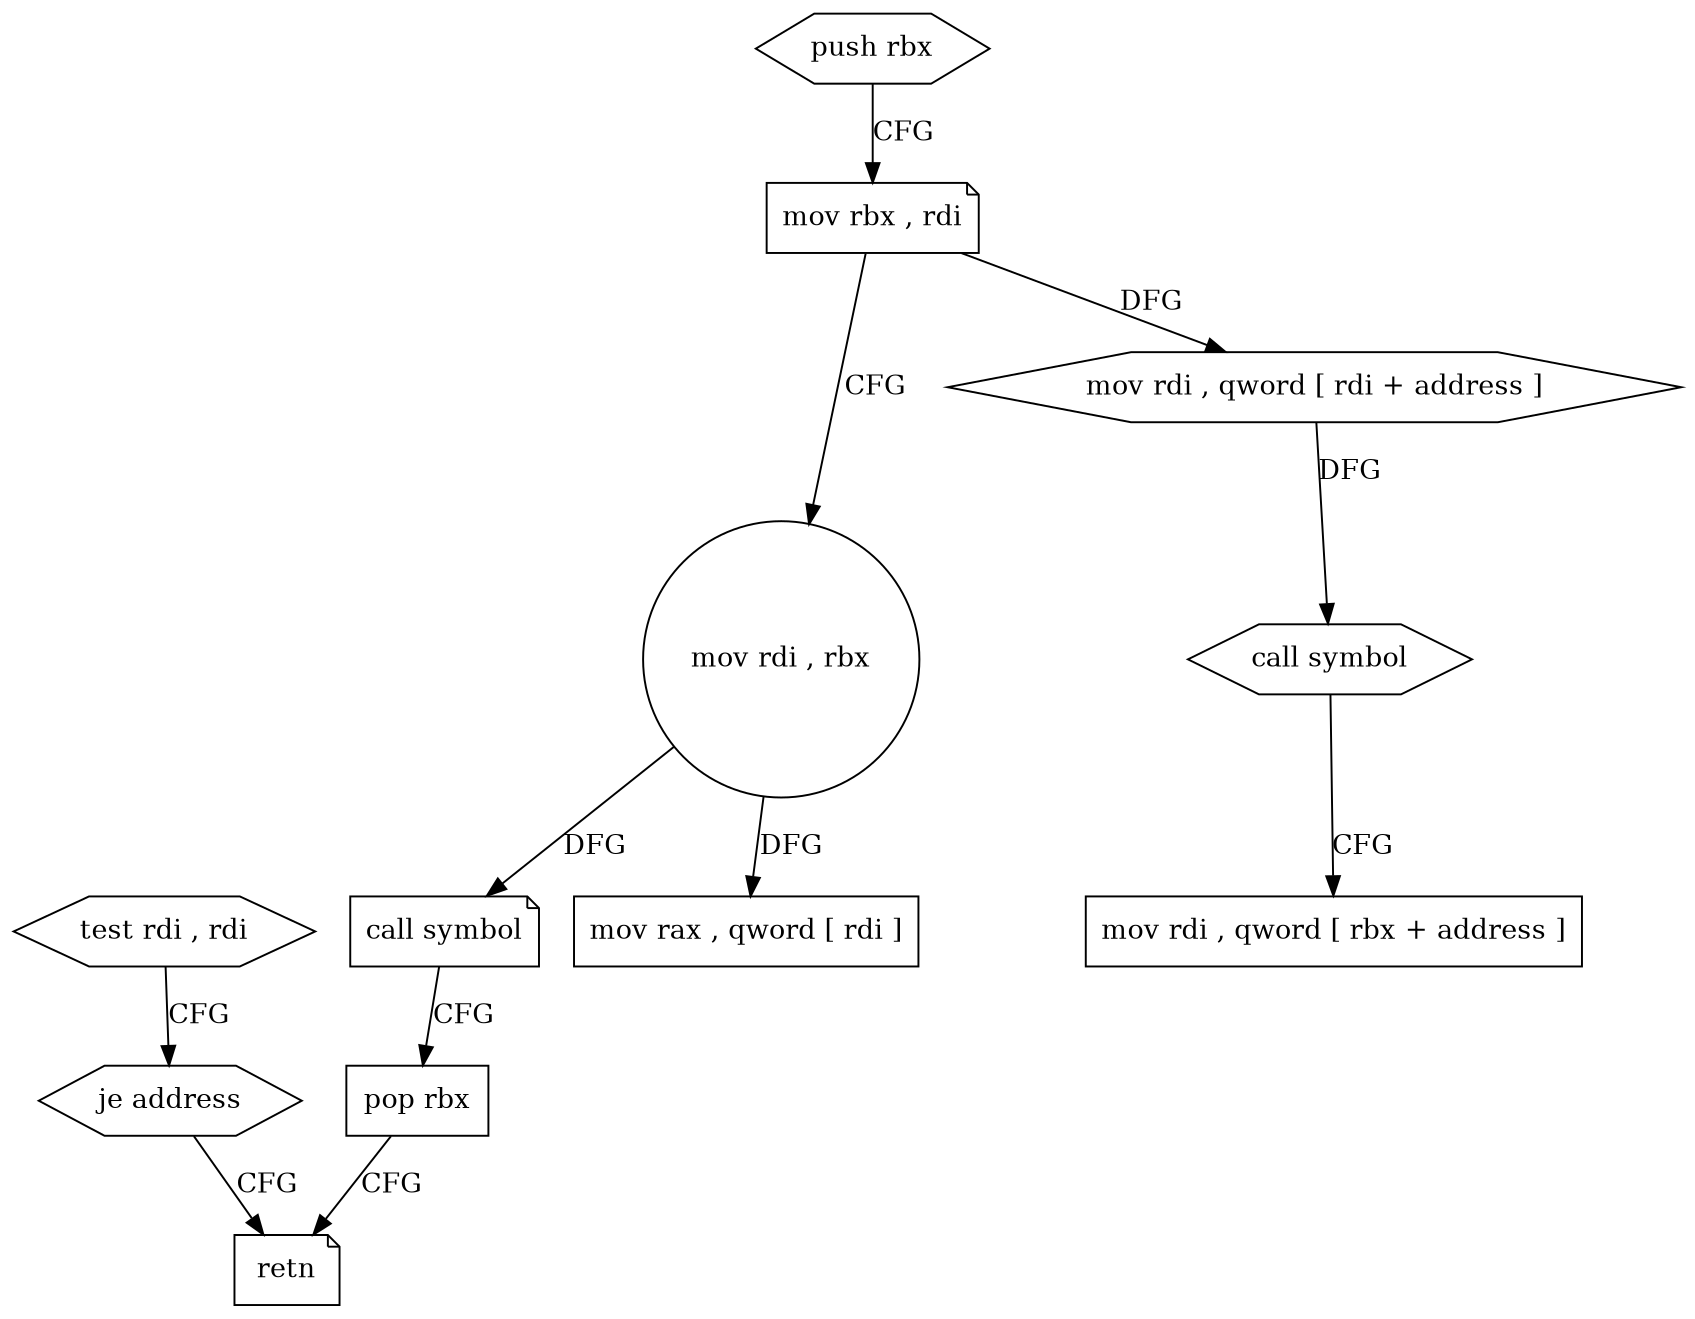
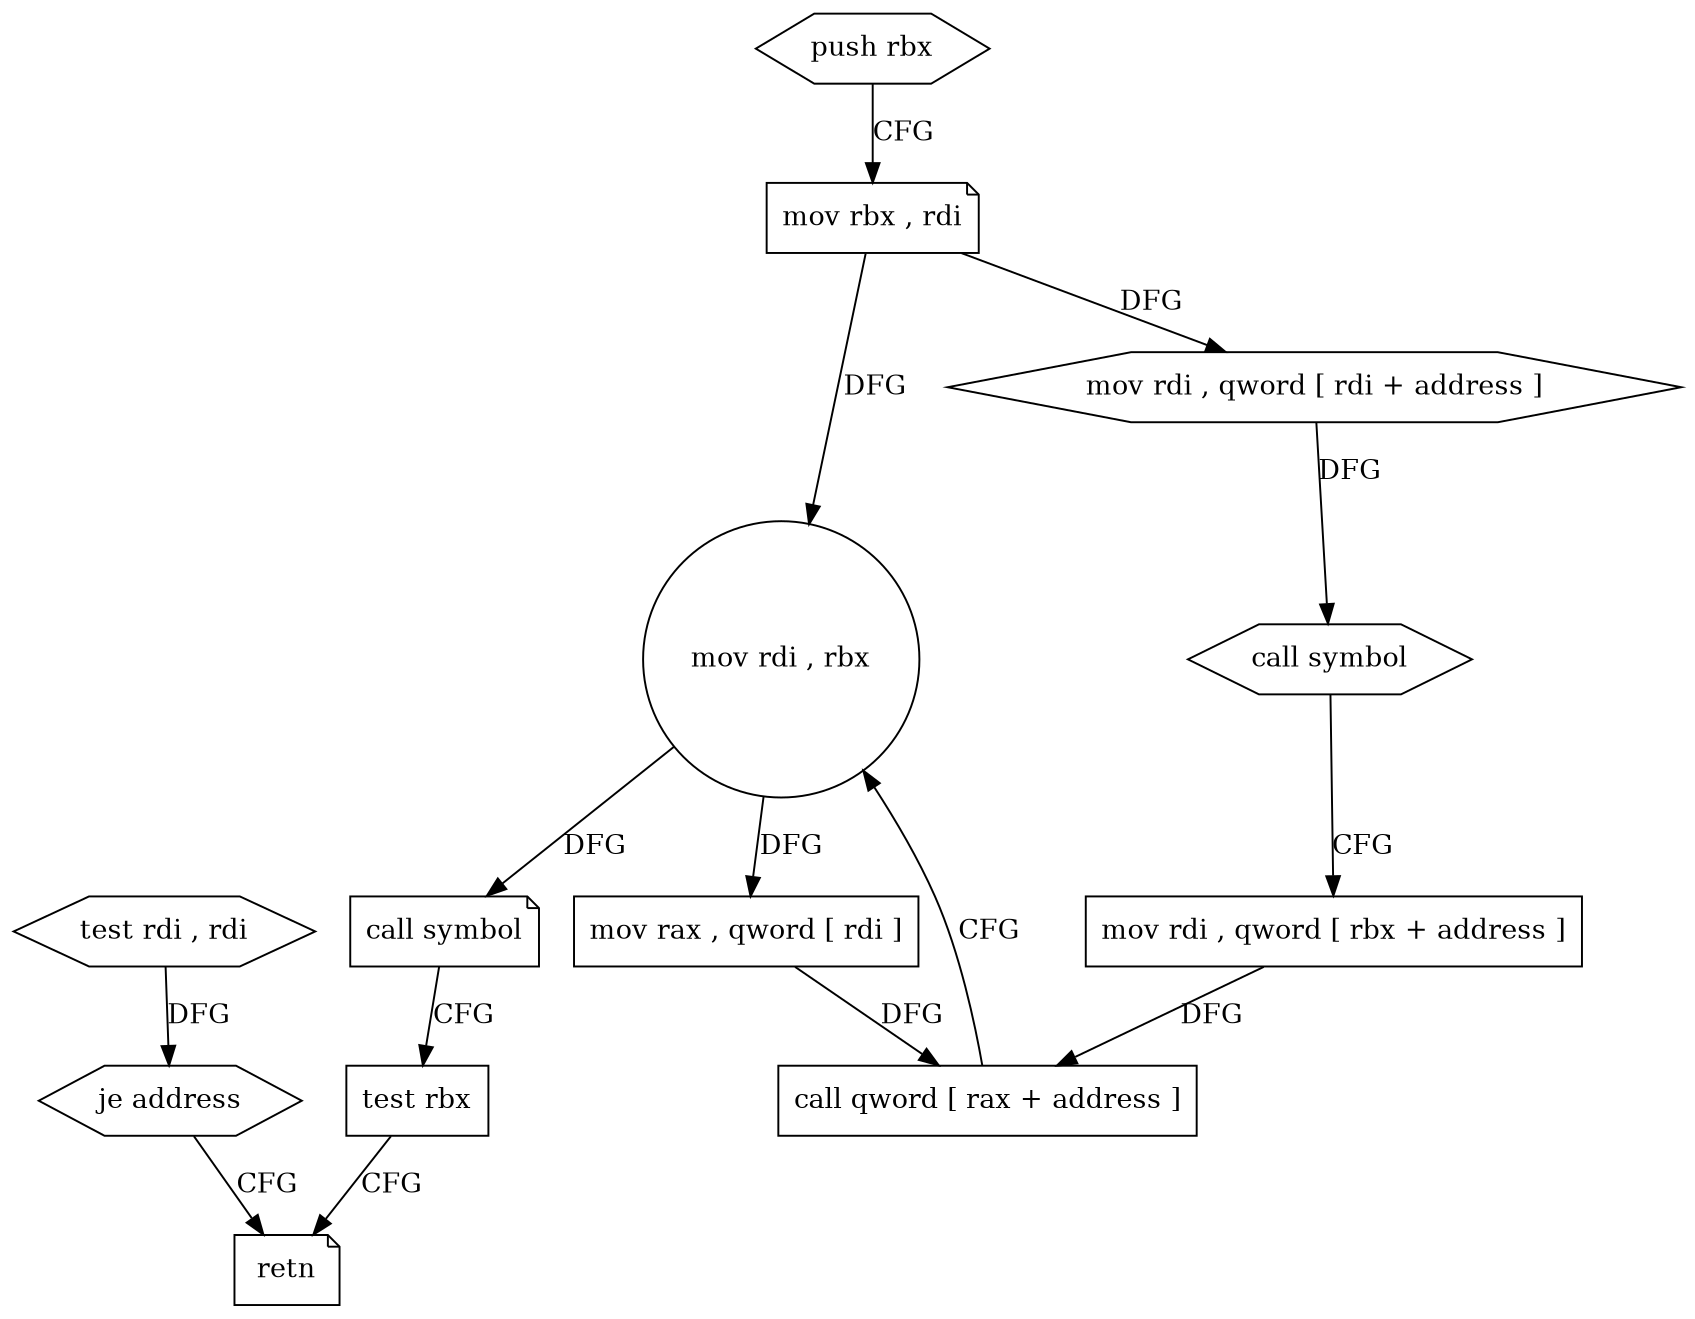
edge "mov rbx , rdi" -> "mov rdi , rbx": label "CFG" -> "DFG"
edge "test rdi , rdi" -> "je address": label "CFG" -> "DFG"
node "pop rbx": label "pop rbx" -> "test rbx"
node "call qword [ rax + address ]": added
